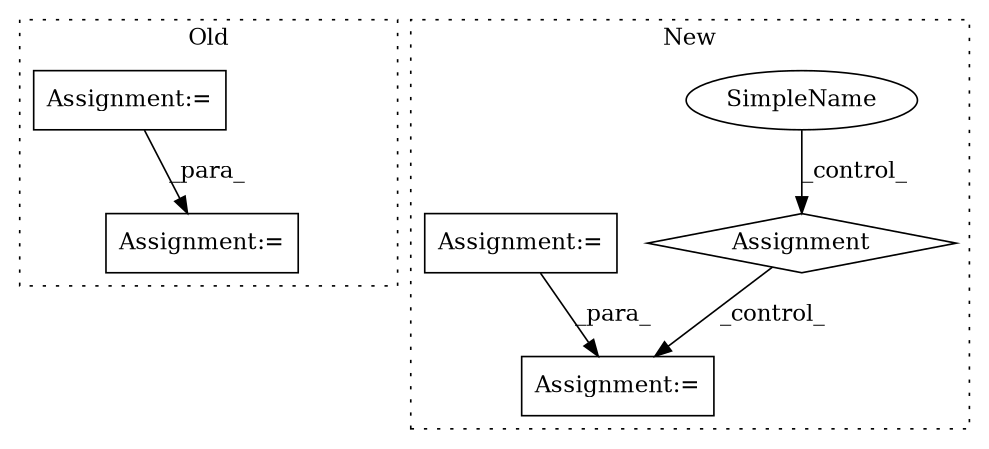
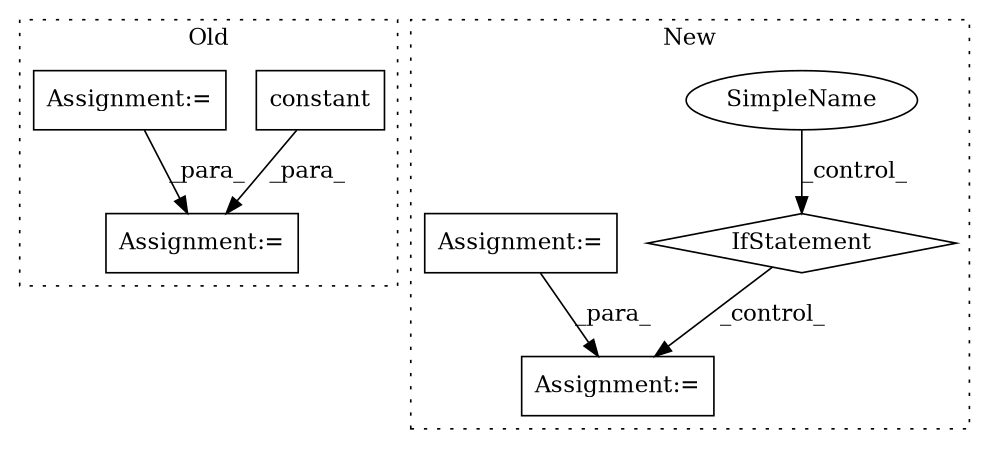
node "constant": added
node "Assignment": label "Assignment" -> "IfStatement"
